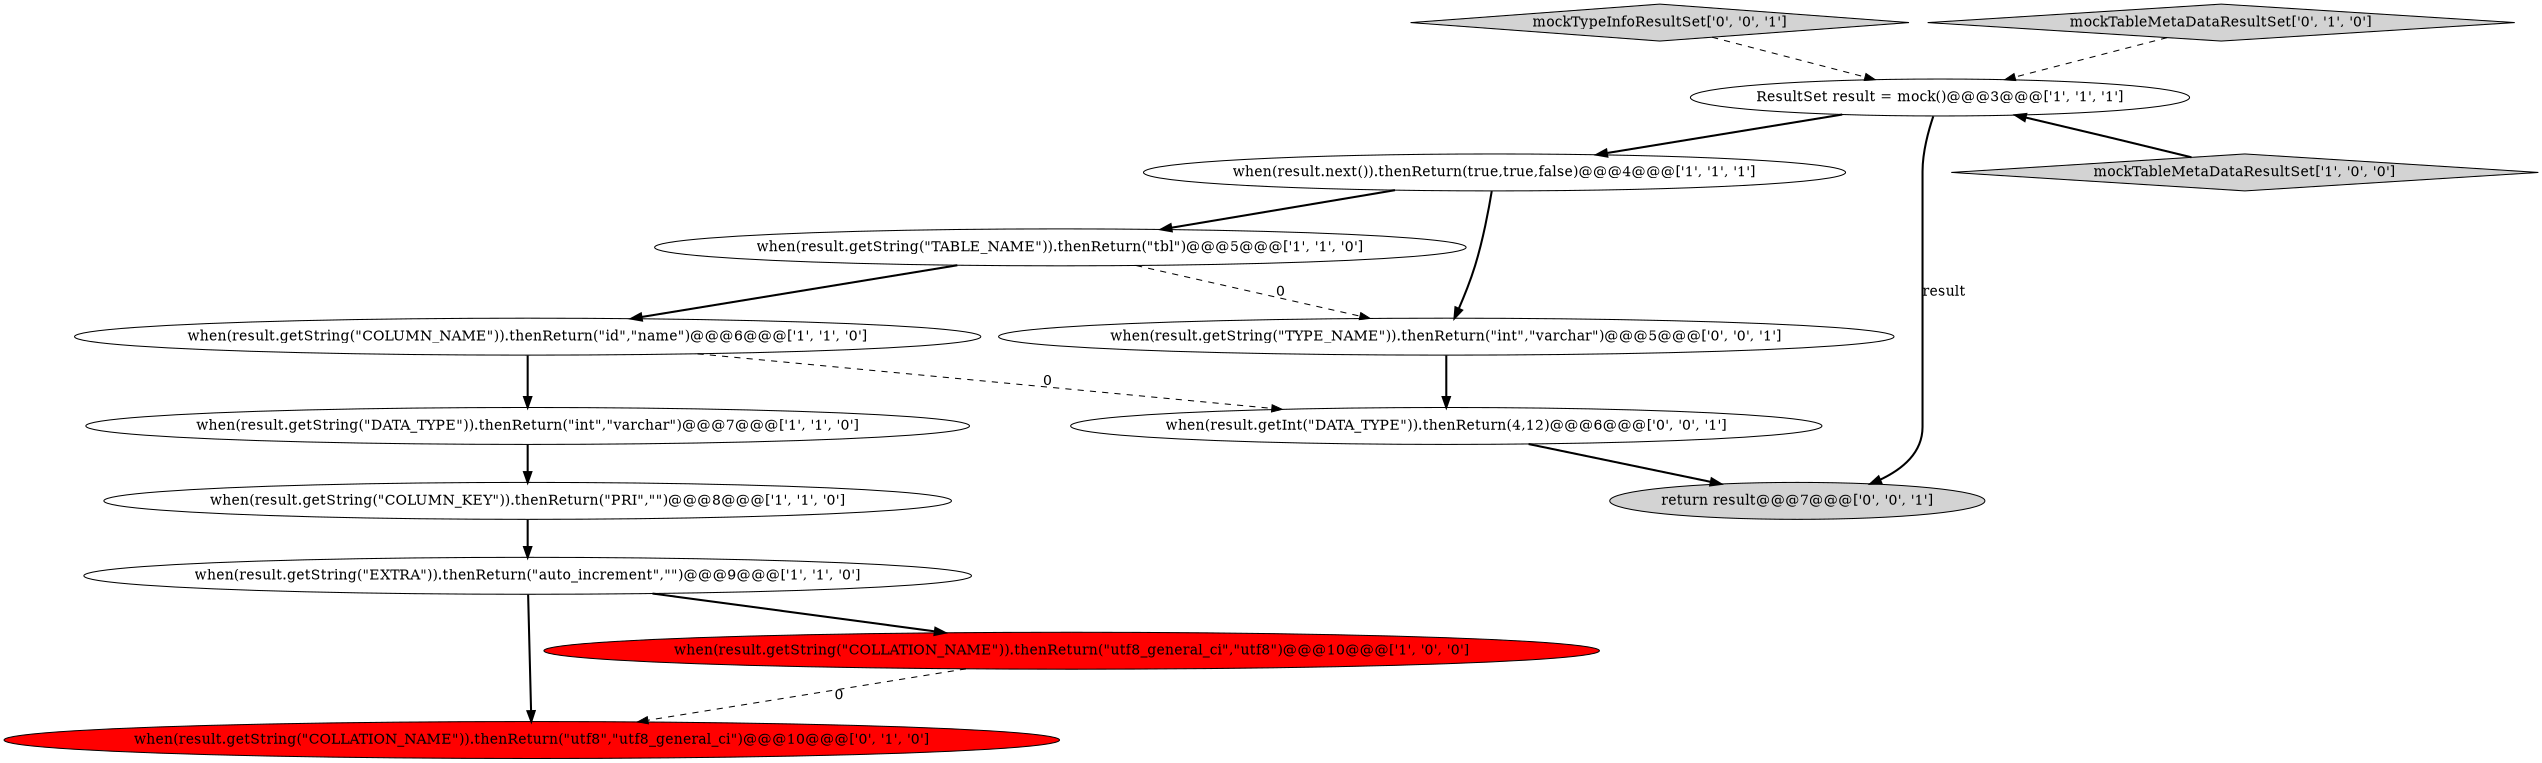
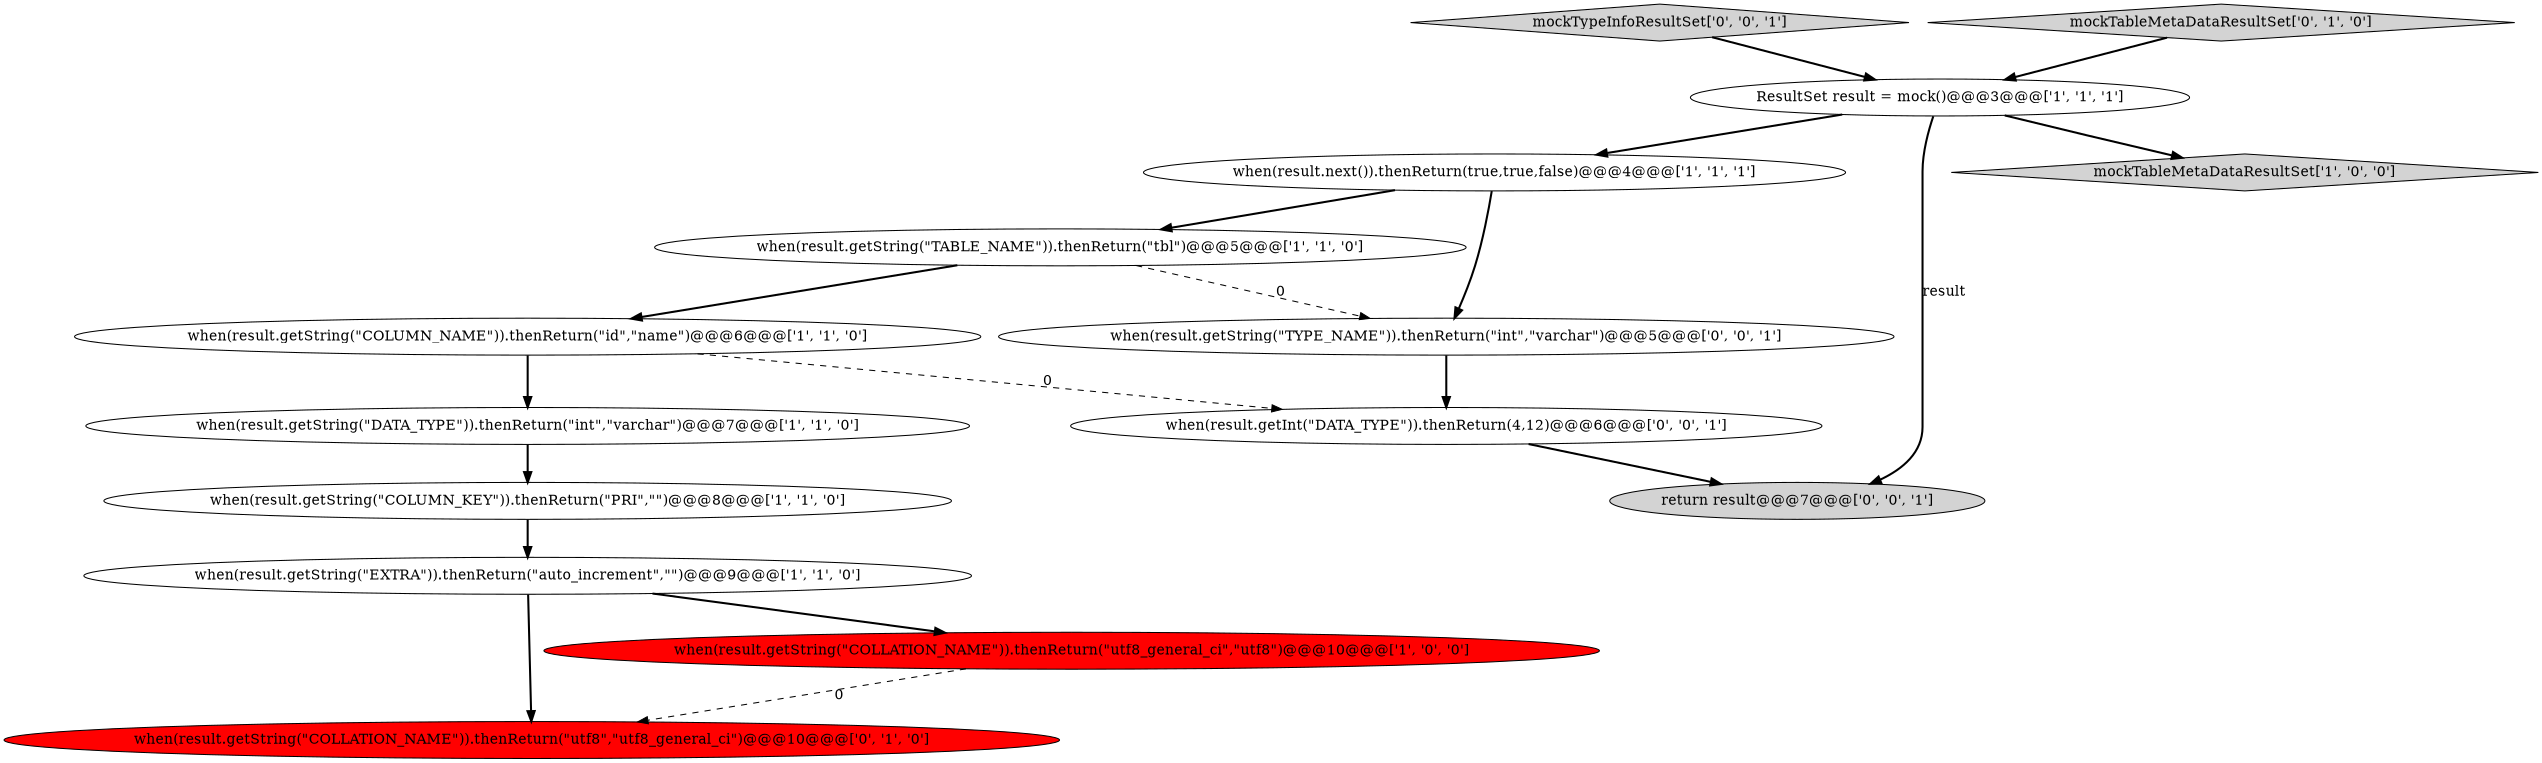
edge "mockTypeInfoResultSet['0', '0', '1']" -> "ResultSet result = mock()@@@3@@@['1', '1', '1']": style dashed -> bold
edge "mockTableMetaDataResultSet['0', '1', '0']" -> "ResultSet result = mock()@@@3@@@['1', '1', '1']": style dashed -> bold
edge "mockTableMetaDataResultSet['1', '0', '0']" -> "ResultSet result = mock()@@@3@@@['1', '1', '1']": reversed
